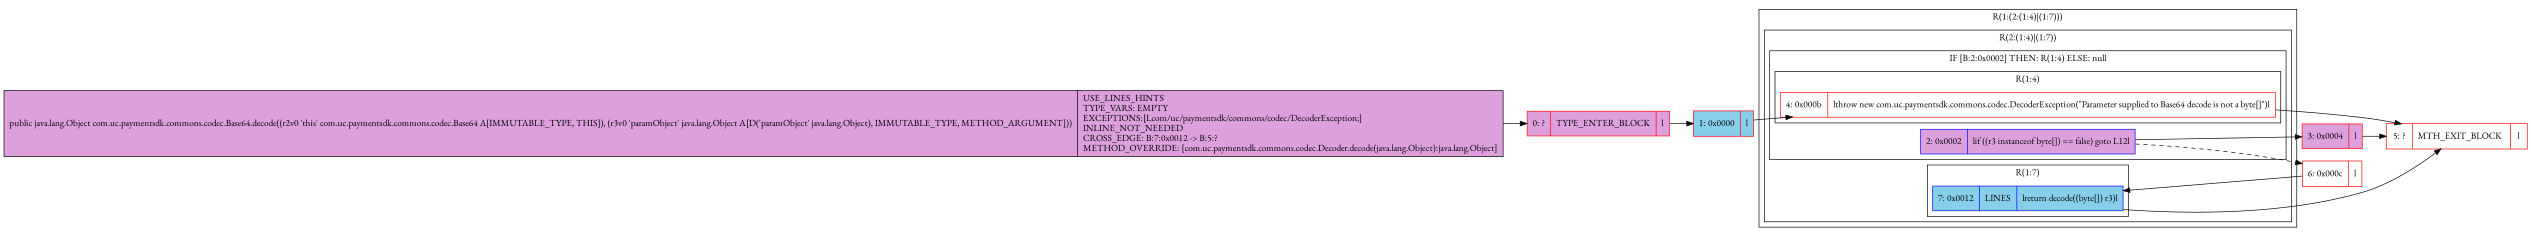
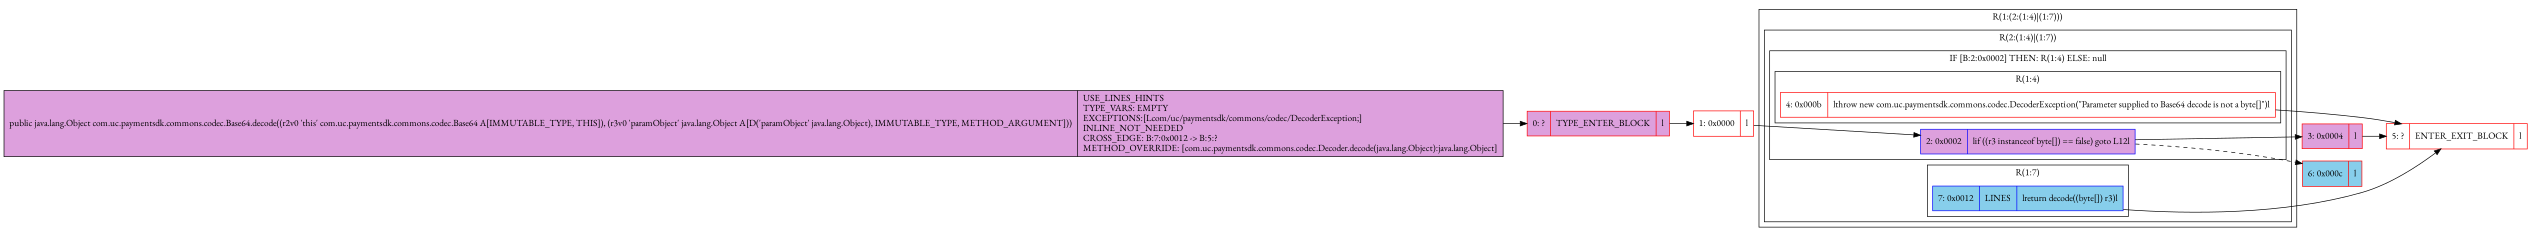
edge "1: 0x0000" -> "4: 0x000b": now "1: 0x0000" -> "2: 0x0002"
node "1: 0x0000": fillcolor skyblue -> white
node "5: ?": text "MTH_EXIT_BLOCK" -> "ENTER_EXIT_BLOCK"
node "6: 0x000c": fillcolor white -> skyblue
edge "6: 0x000c" -> "7: 0x0012": removed
